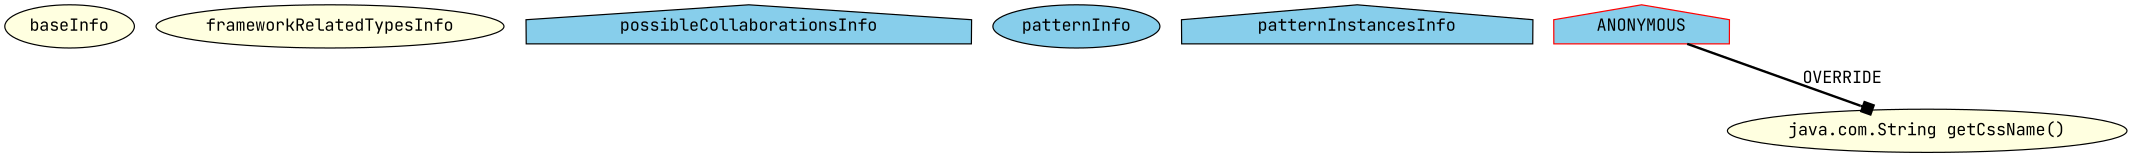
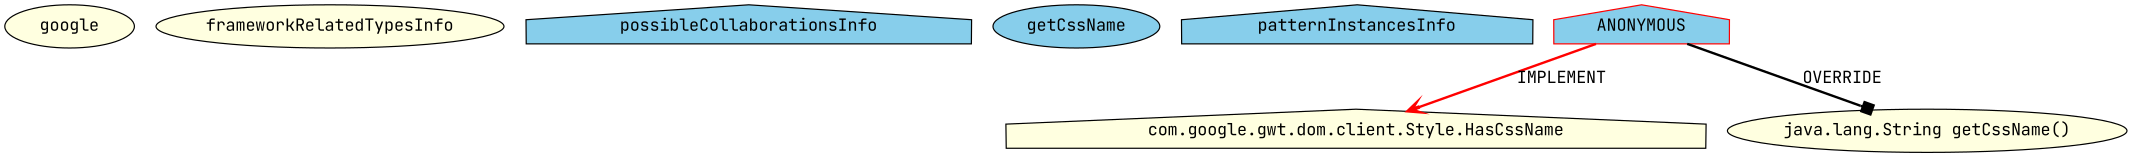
node "baseInfo": label "baseInfo" -> "google"
node "patternInfo": label "patternInfo" -> "getCssName"
node "com.google.gwt.dom.client.Style.HasCssName": added
node "java.com.String getCssName()": label "java.com.String getCssName()" -> "java.lang.String getCssName()"
